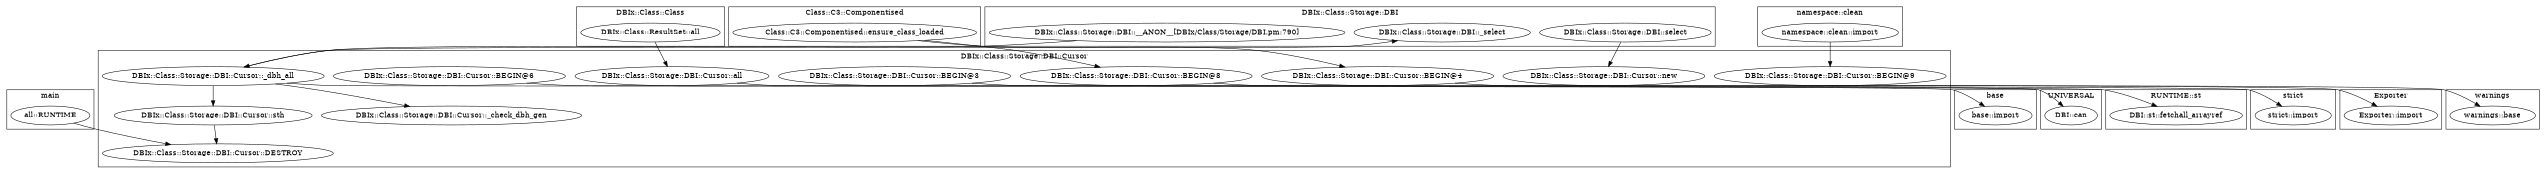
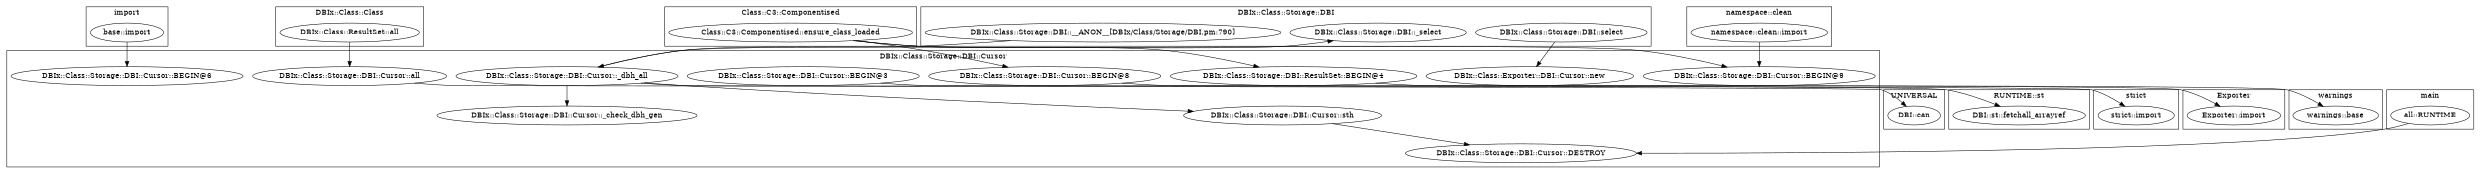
edge "Class::C3::Componentised::ensure_class_loaded" -> "DBIx::Class::Storage::DBI::Cursor::BEGIN@9": added
node "DBIx::Class::Storage::DBI::Cursor::BEGIN@4": label "DBIx::Class::Storage::DBI::Cursor::BEGIN@4" -> "DBIx::Class::Storage::DBI::ResultSet::BEGIN@4"
node "DBIx::Class::Storage::DBI::Cursor::new": label "DBIx::Class::Storage::DBI::Cursor::new" -> "DBIx::Class::Exporter::DBI::Cursor::new"
edge "DBIx::Class::Storage::DBI::Cursor::BEGIN@6" -> "base::import": reversed
cluster "base": label "base" -> "import"
